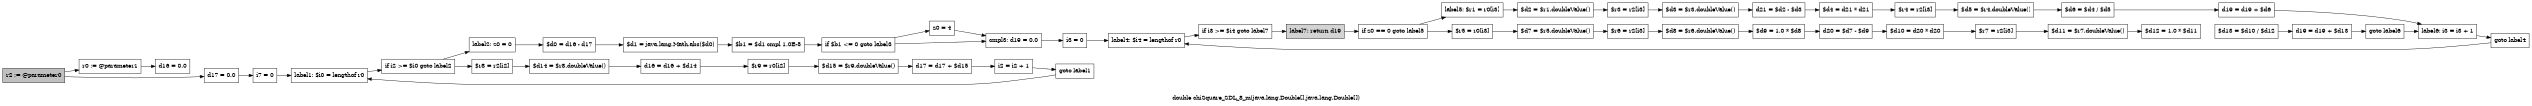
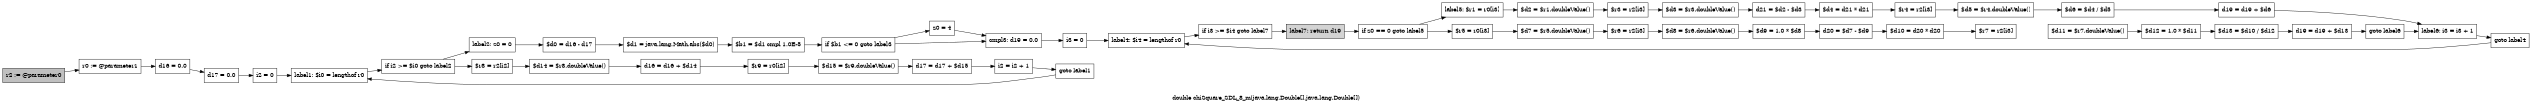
edge "$r7 = r2[i3]" -> "$d11 = $r7.doubleValue()": removed
edge "$d12 = 1.0 * $d11" -> "$d13 = $d10 / $d12": added
node "i7 = 0": label "i7 = 0" -> "i2 = 0"
edge "r2 := @parameter0" -> "d17 = 0.0": now "d16 = 0.0" -> "d17 = 0.0"
